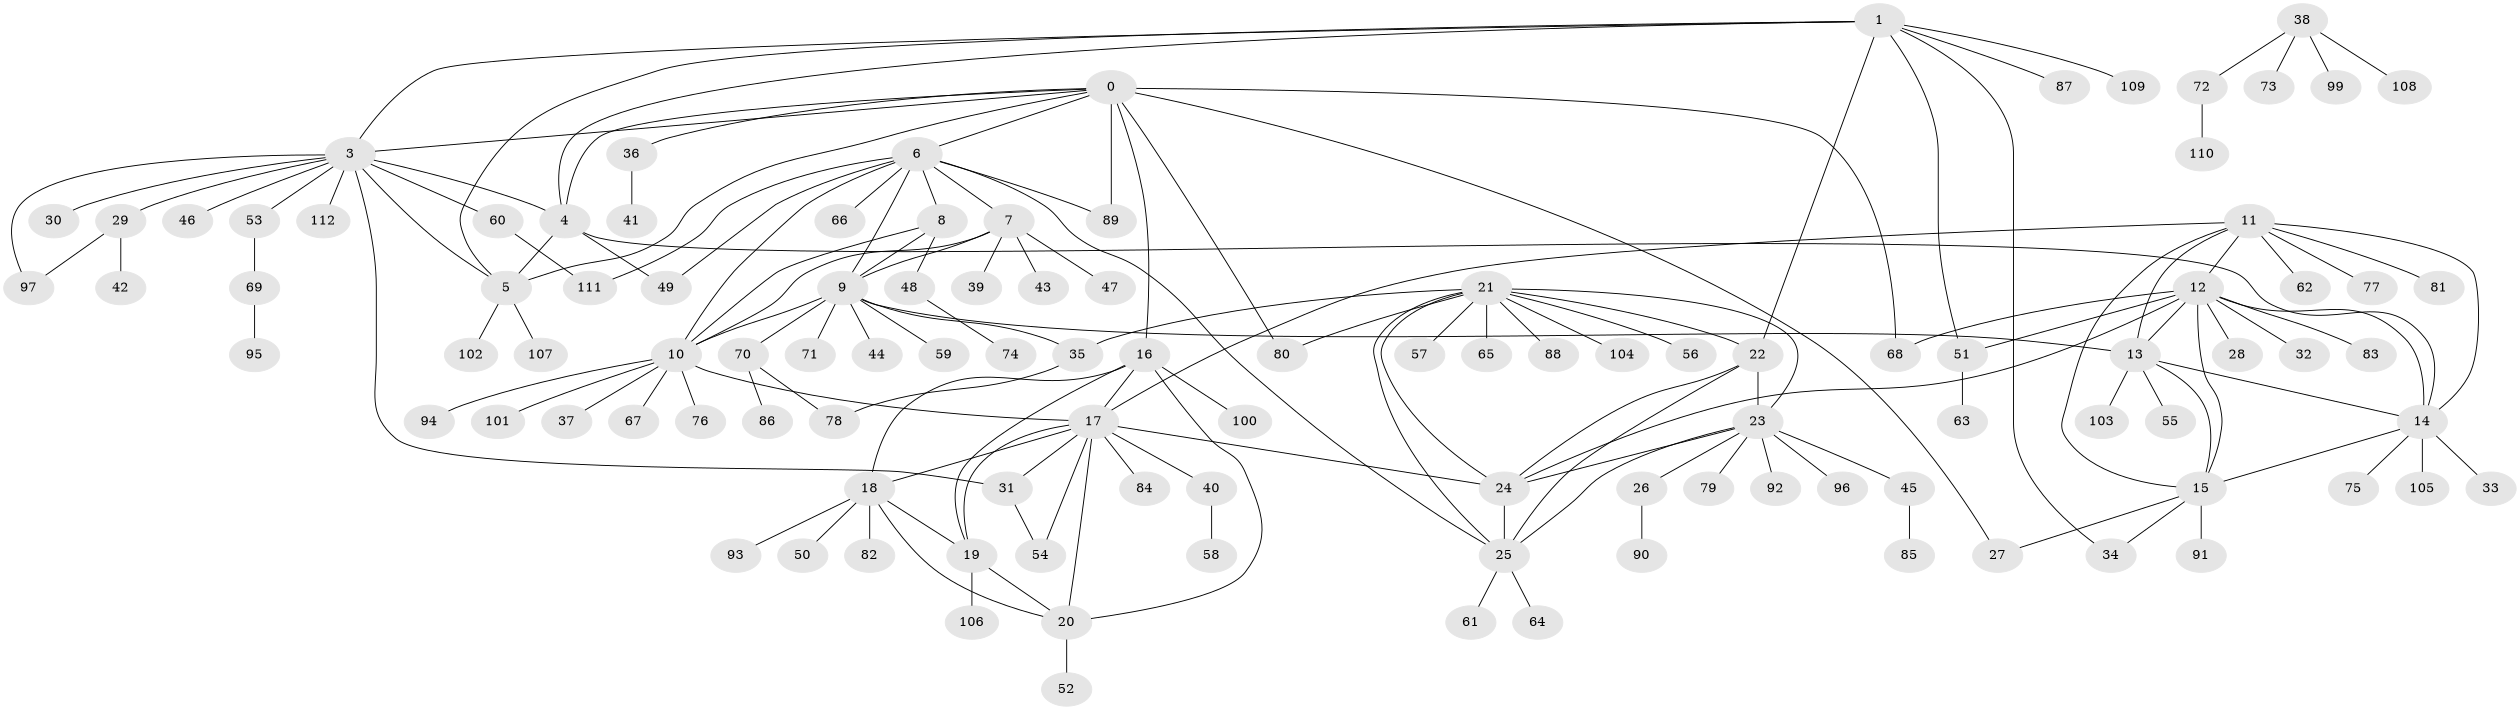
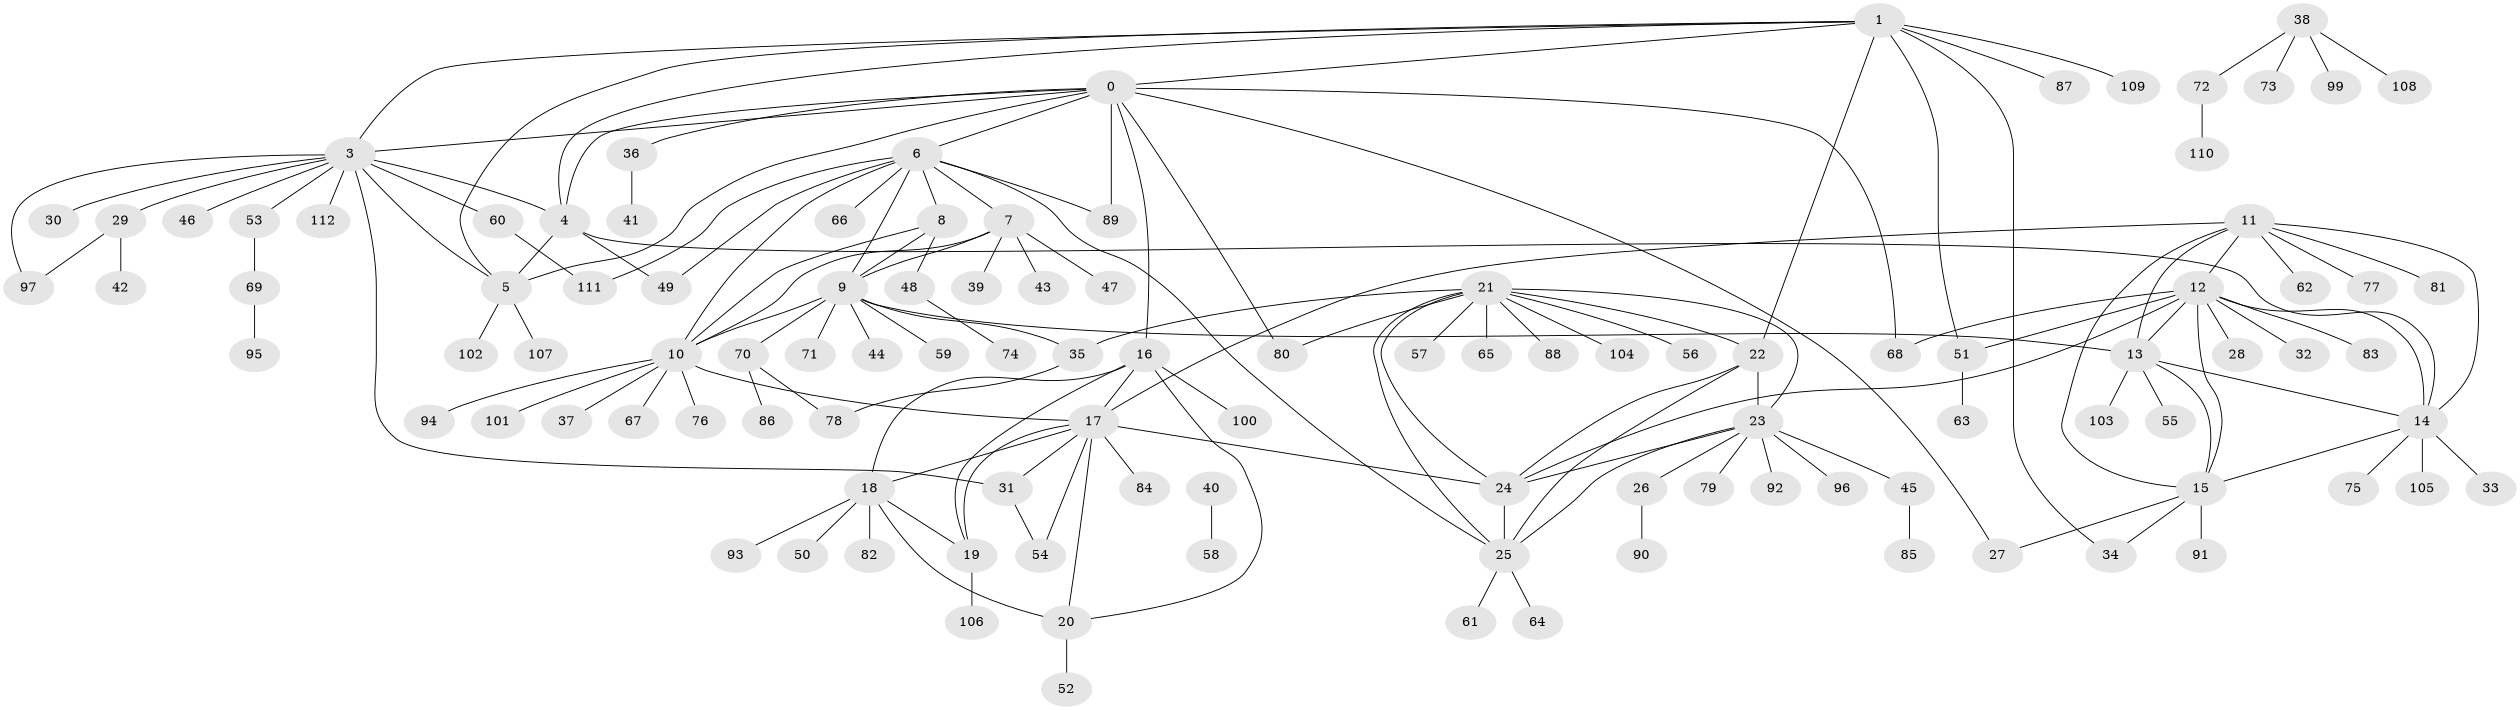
edge "1" -- "0": added
edge "17" -- "40": removed
edge "19" -- "20": removed
